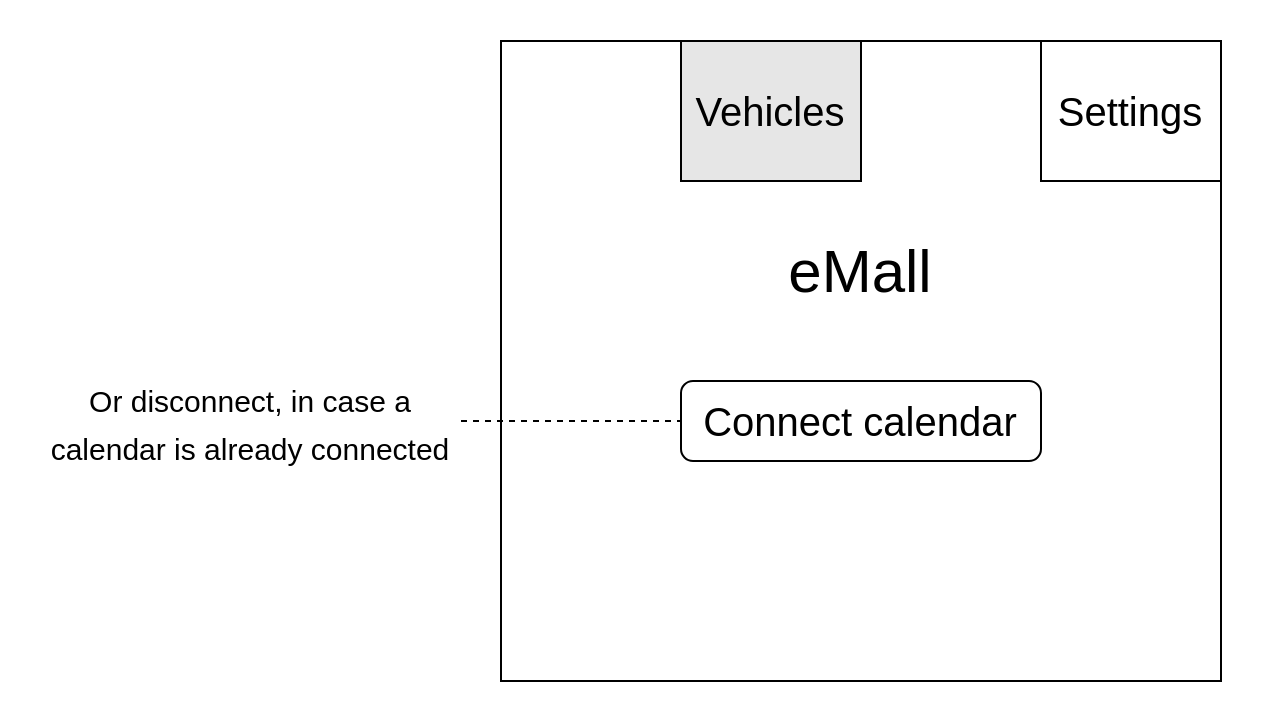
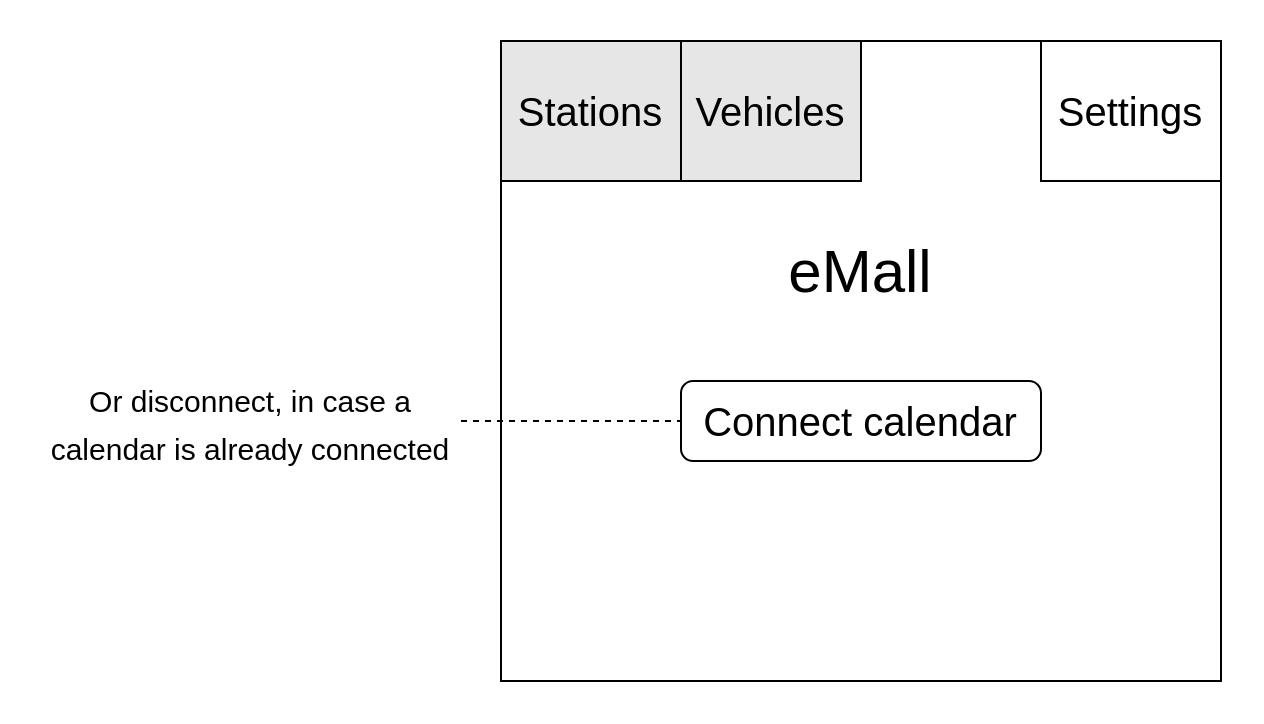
node "Stations": added
